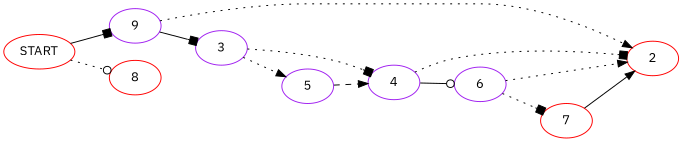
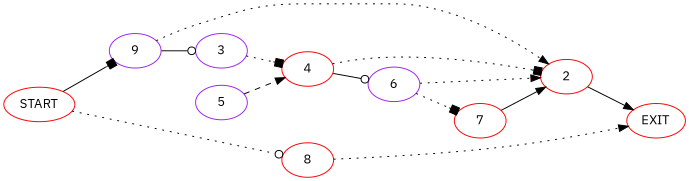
edge "9" -> "3": arrowhead box -> odot
edge "3" -> "5": removed
node "4": color purple -> red
node "EXIT": added
